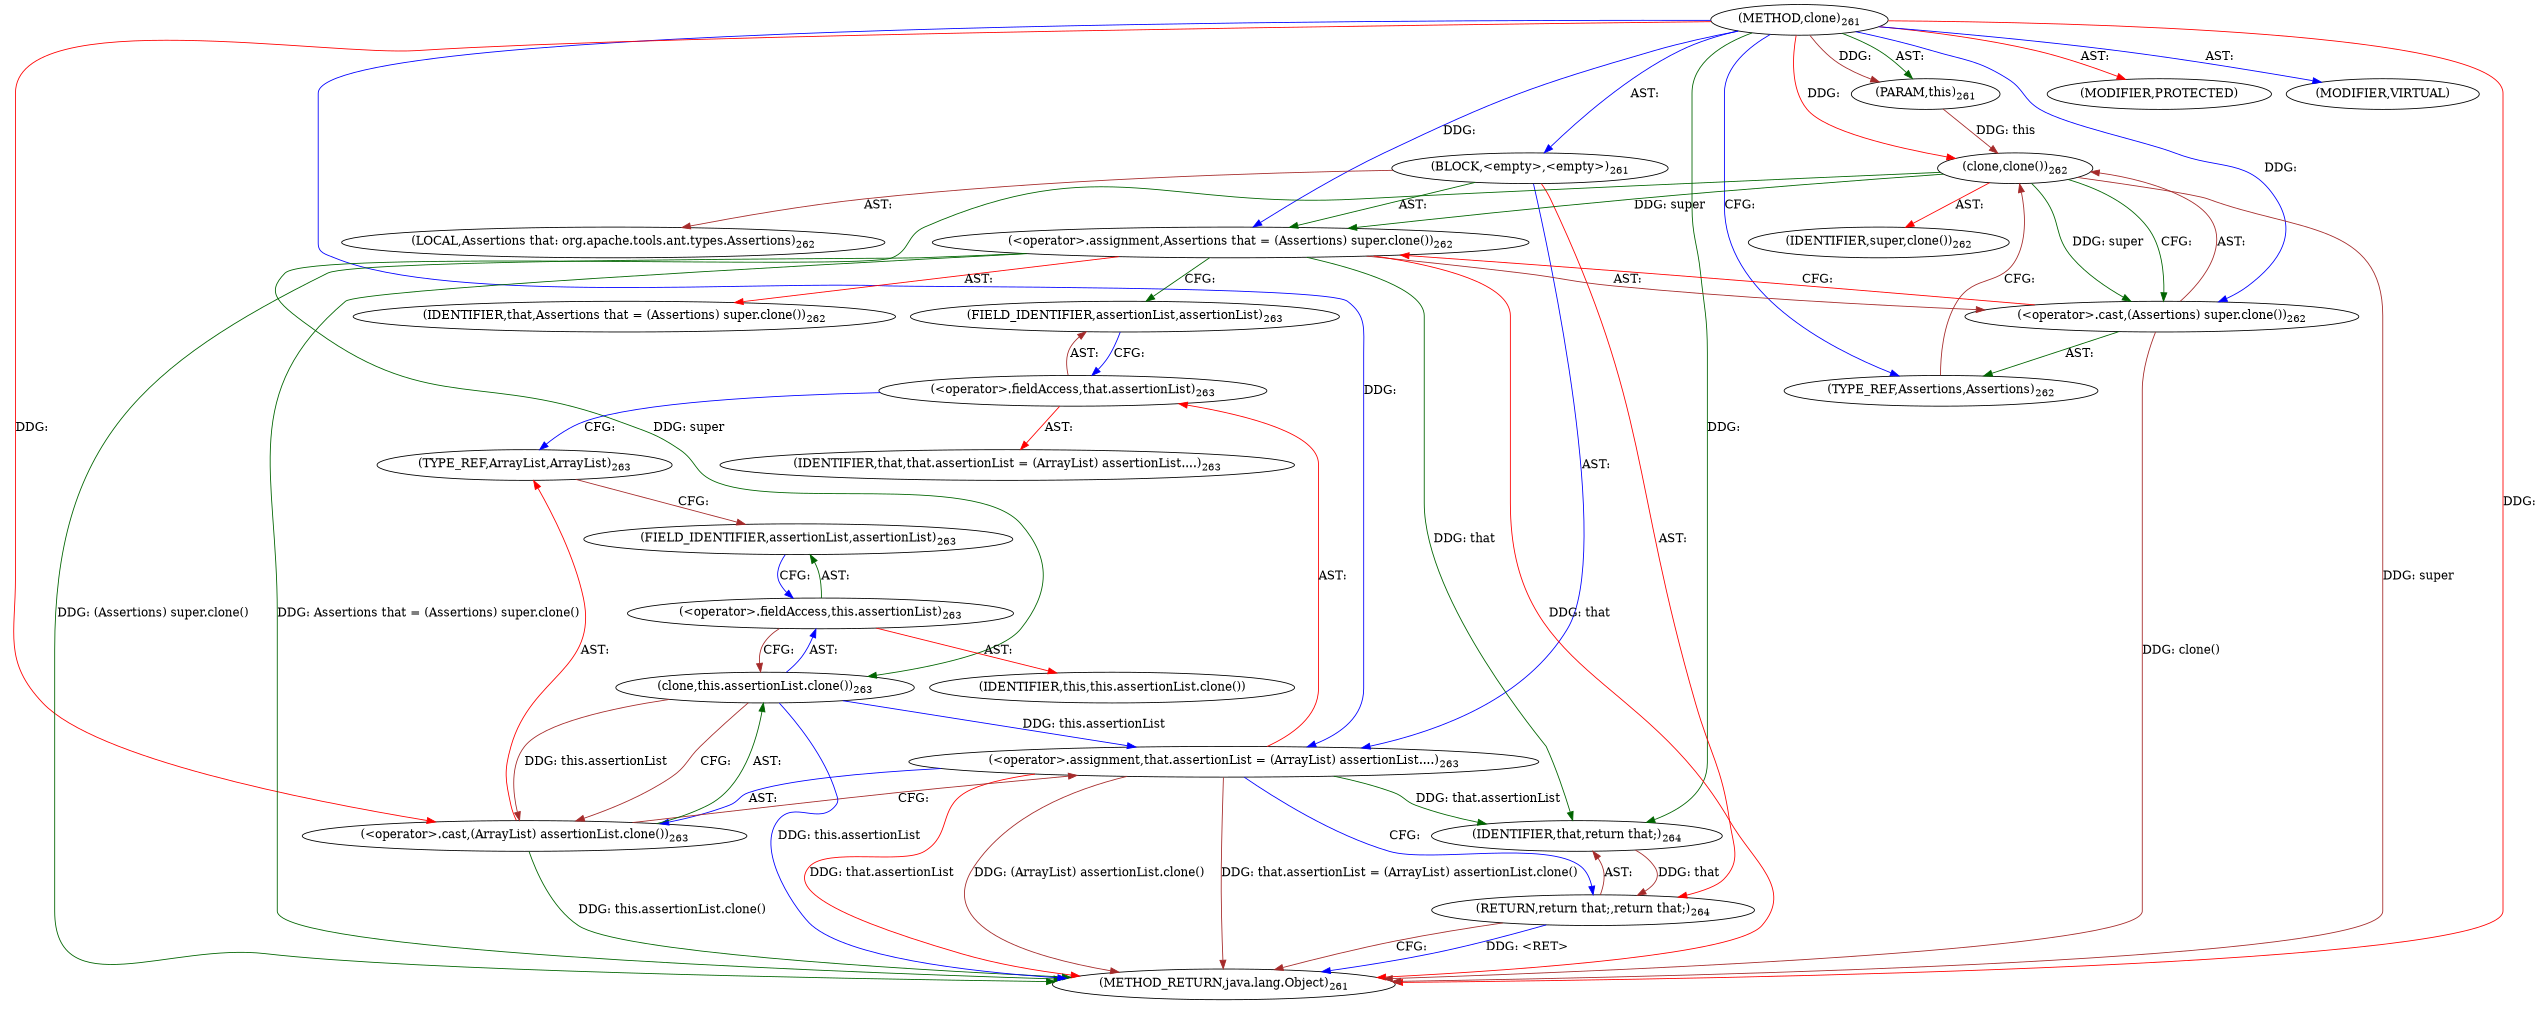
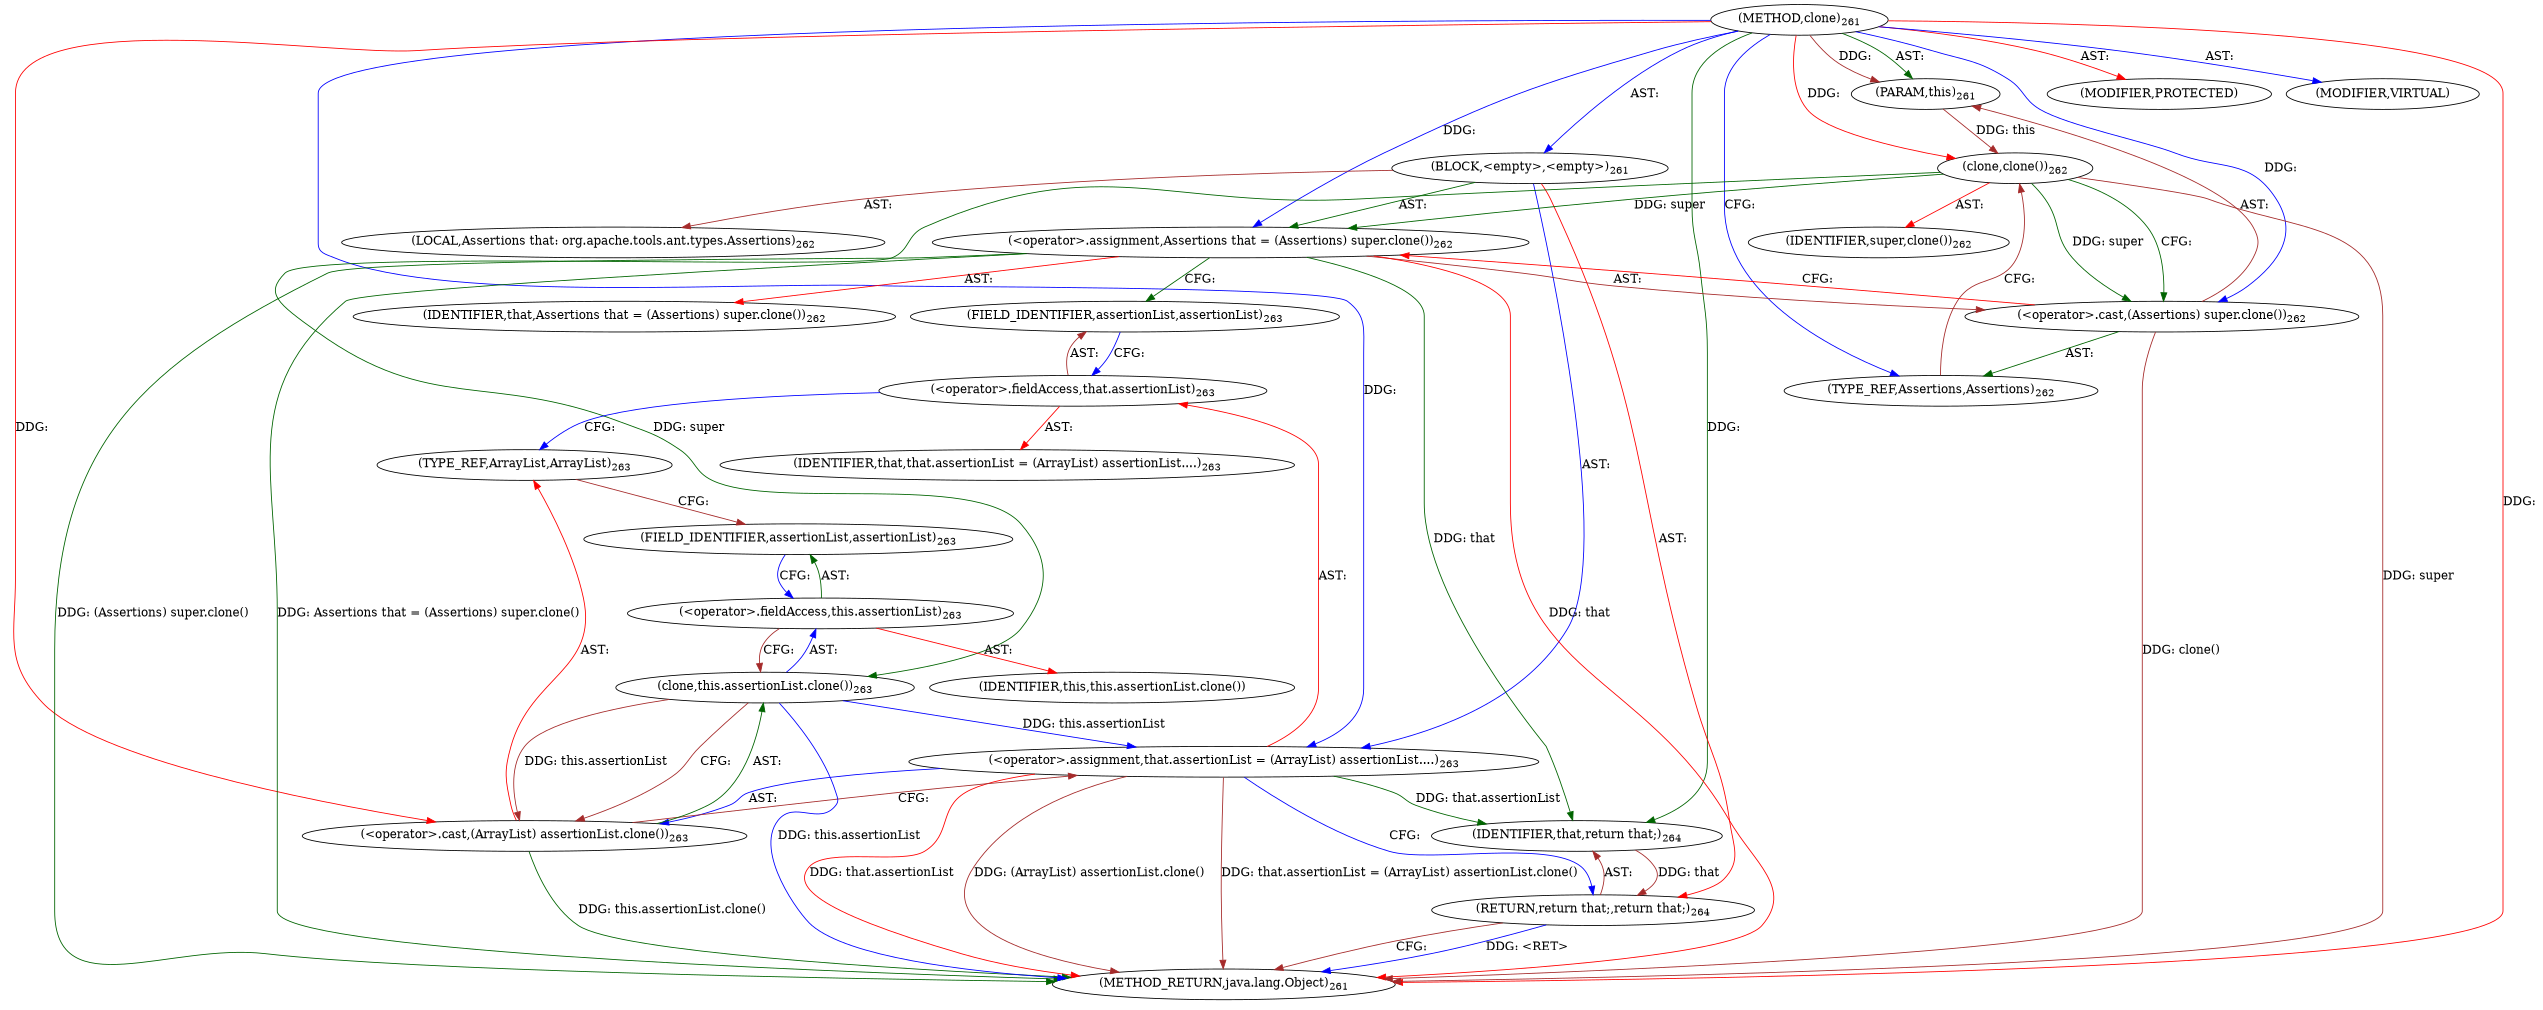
edge "(<operator>.cast,(Assertions) super.clone())" -> "(clone,clone())": now "(<operator>.cast,(Assertions) super.clone())" -> "(PARAM,this)"
